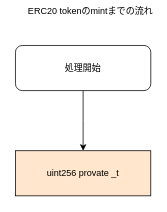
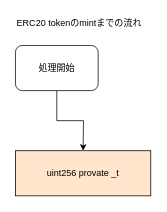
node "ERC20 tokenのmintまでの流れ": moved (94, 12) -> (83, 23)
node "処理開始": size 135x45 -> 83x45
